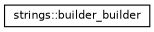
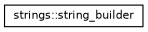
node "strings::builder_builder": label "strings::builder_builder" -> "strings::string_builder"
